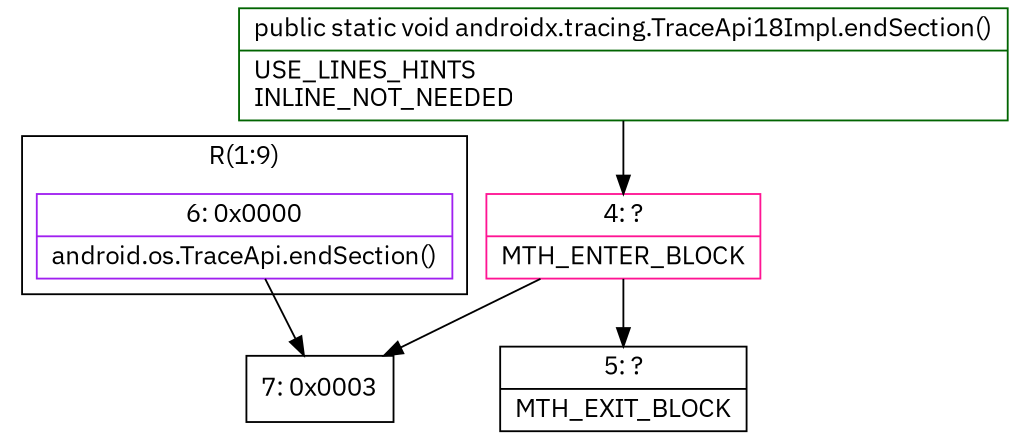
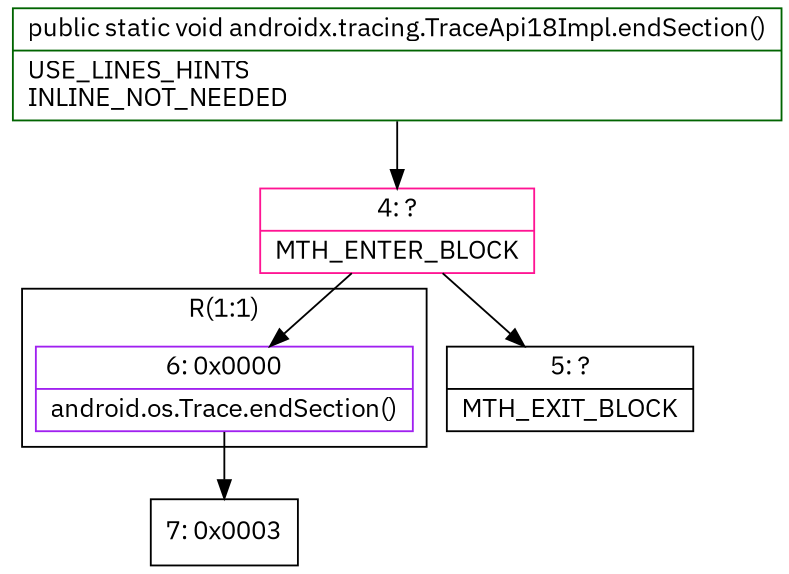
cluster "R(1:9)": label "R(1:9)" -> "R(1:1)"
node "6: 0x0000": text "android.os.TraceApi.endSection()" -> "android.os.Trace.endSection()"
edge "4: ?" -> "7: 0x0003": now "4: ?" -> "6: 0x0000"
